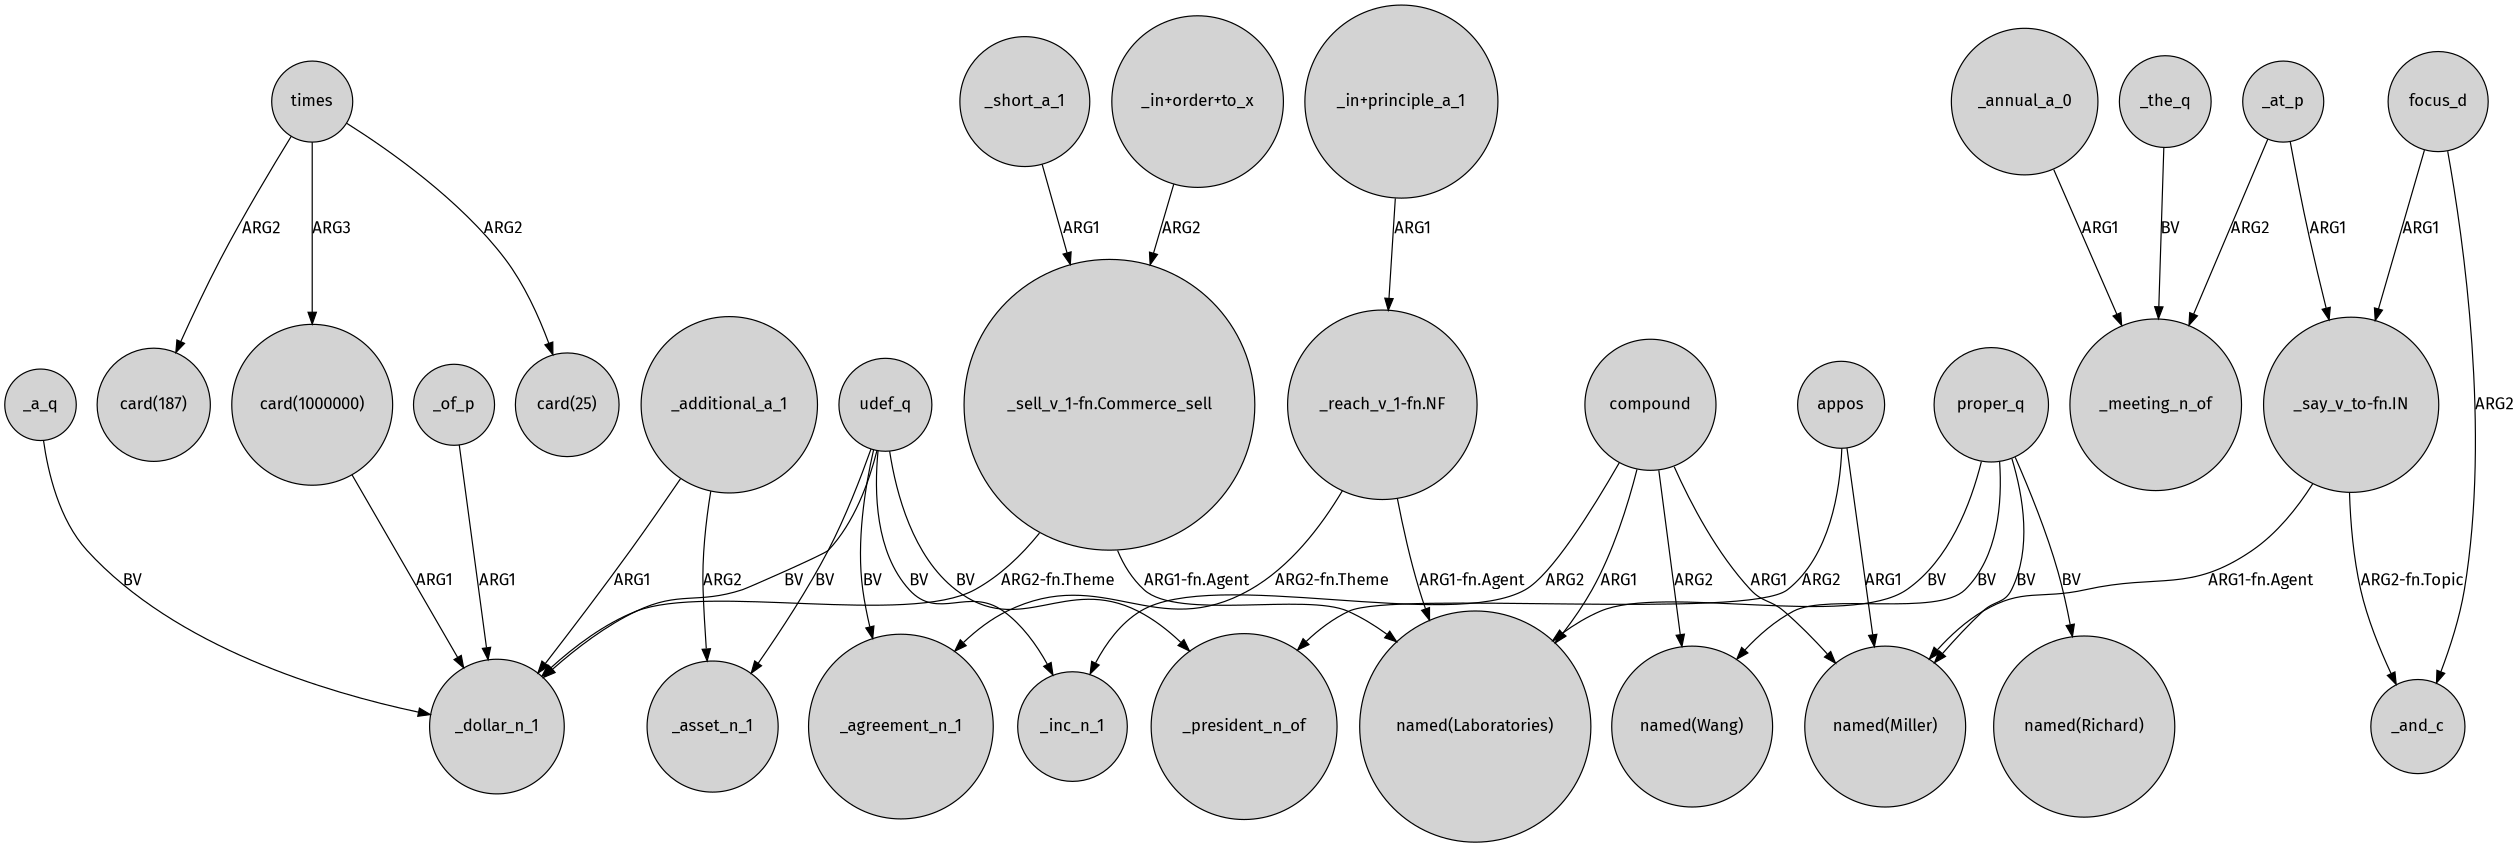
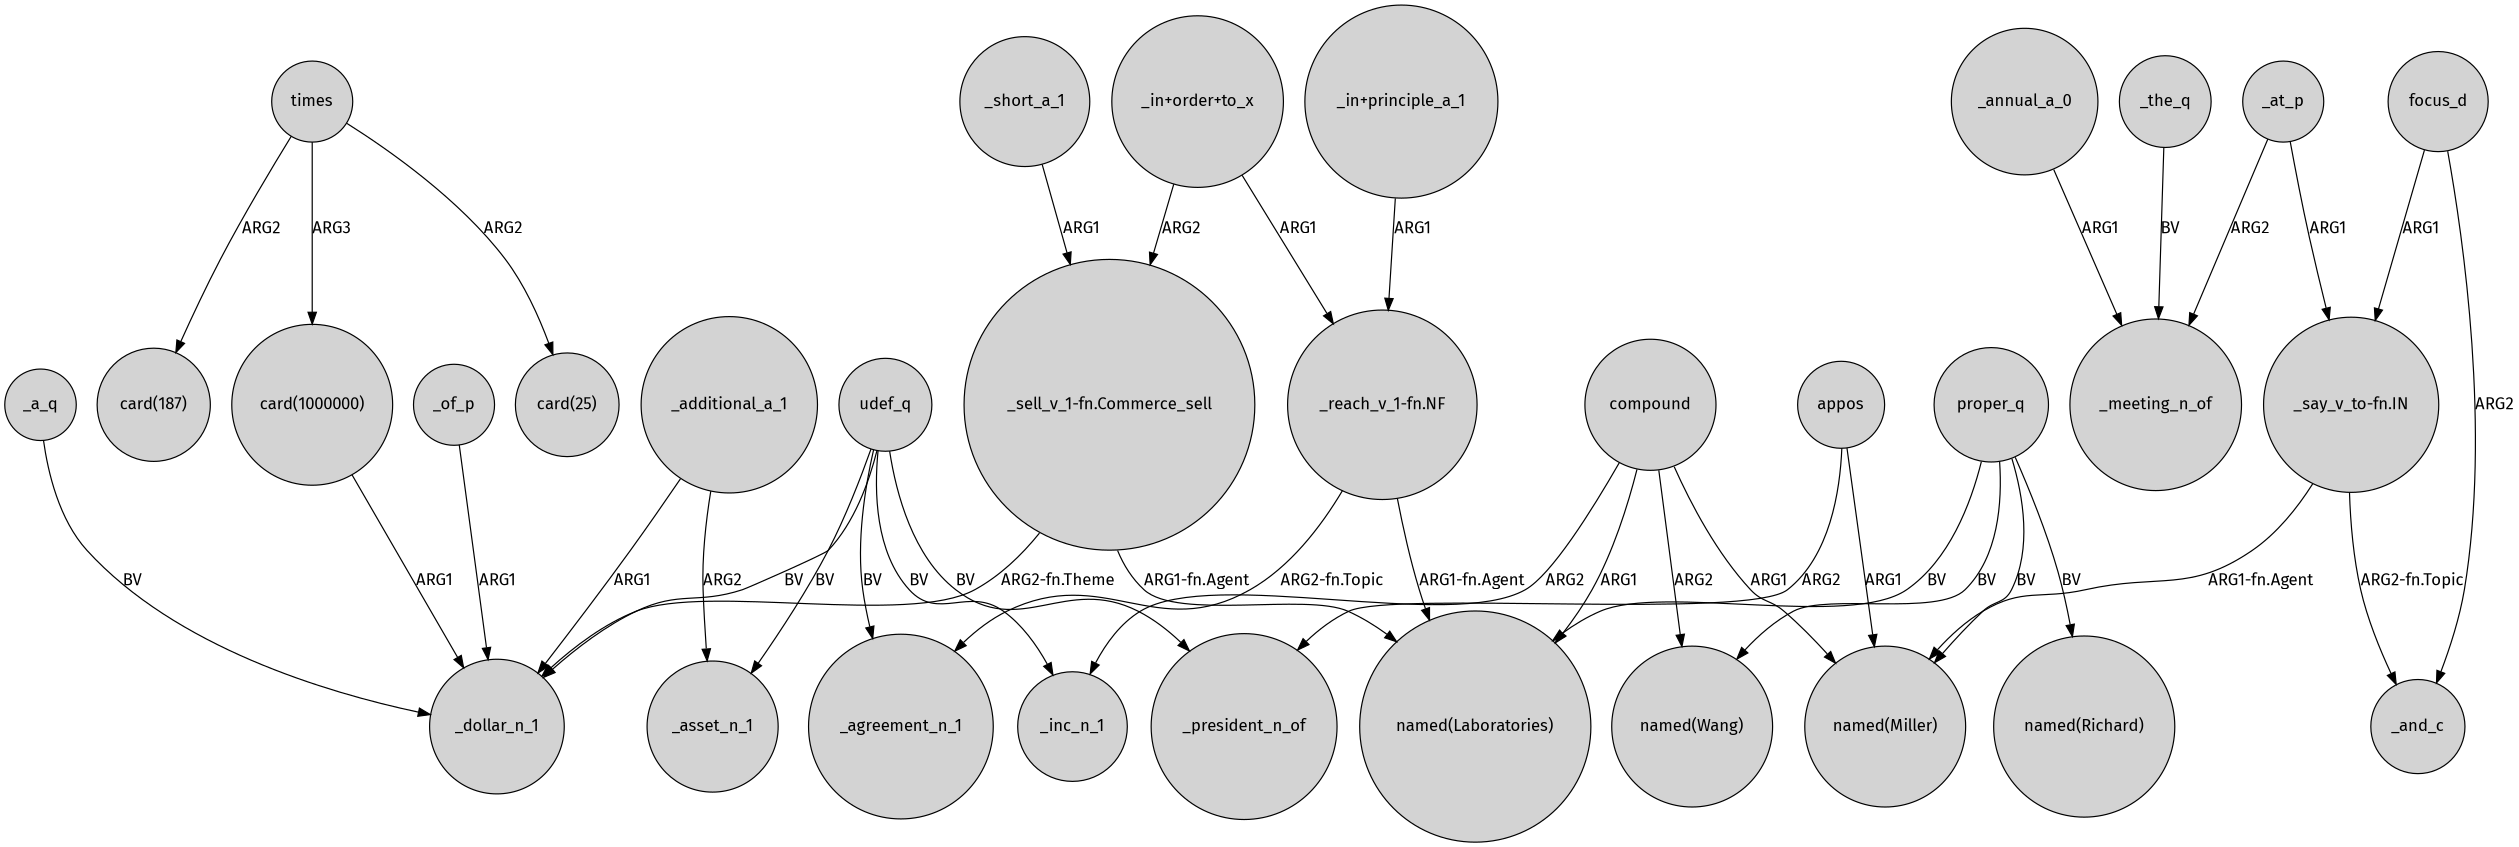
edge "_in+order+to_x" -> "_reach_v_1-fn.NF": added, label "ARG1"
edge "_reach_v_1-fn.NF" -> "_agreement_n_1": label "ARG2-fn.Theme" -> "ARG2-fn.Topic"
